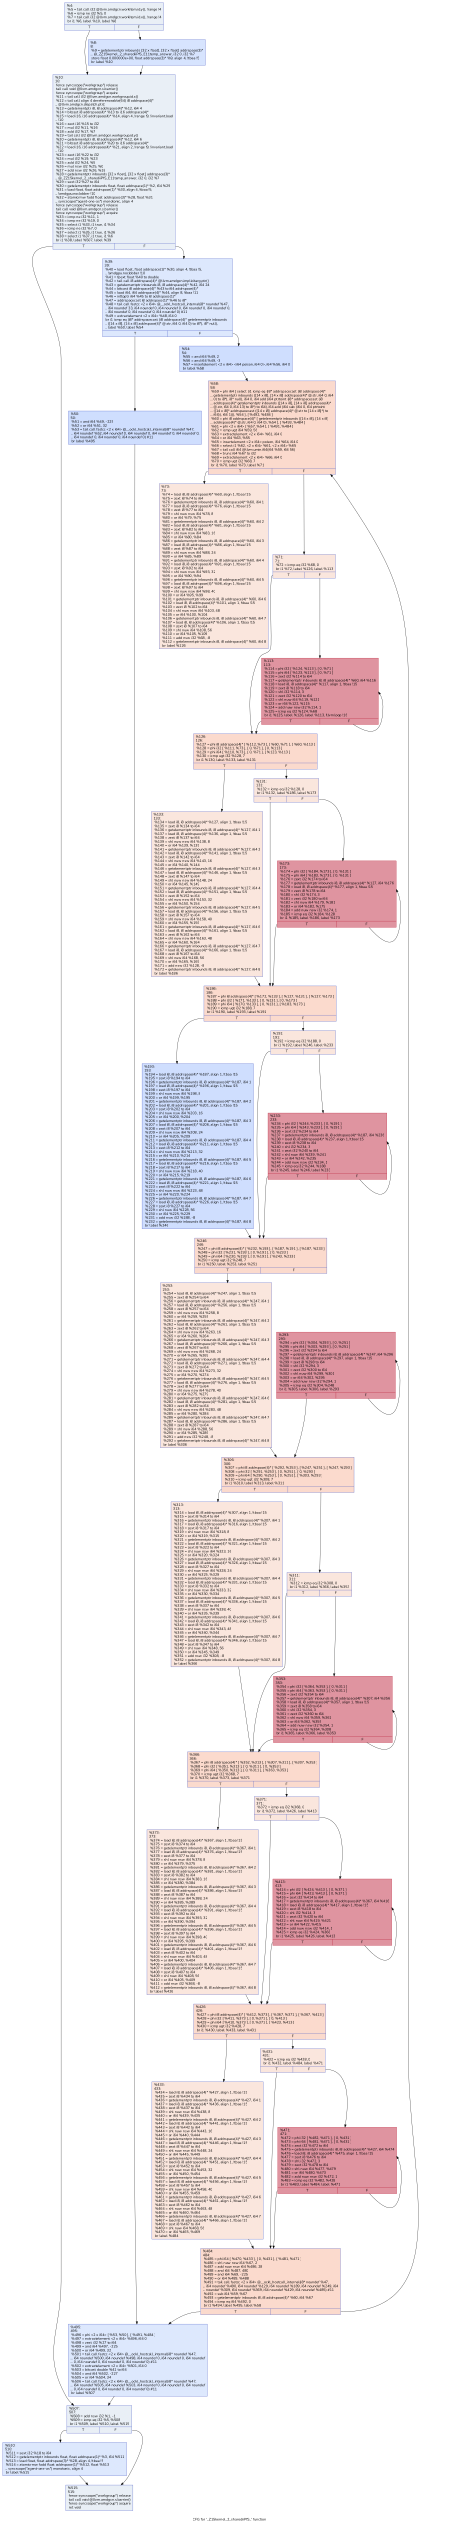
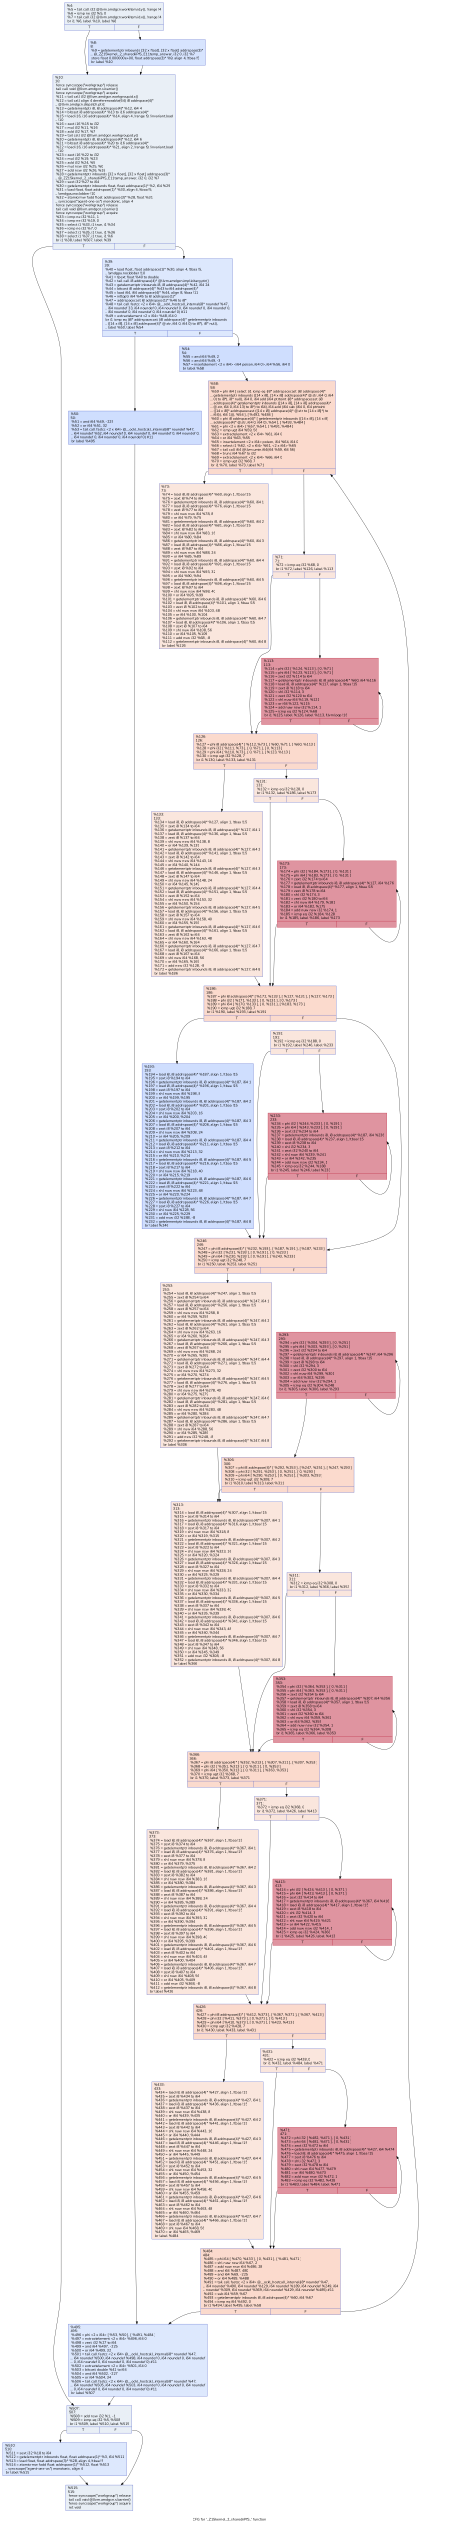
edge "%186:" -> "%191:": now "%186:" -> "%246:"
edge "%253:" -> "%306:": now "%253:" -> "%313:"
